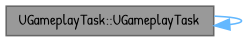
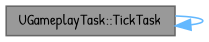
node "UGameplayTask::UGameplayTask": label "UGameplayTask::UGameplayTask" -> "UGameplayTask::TickTask"
